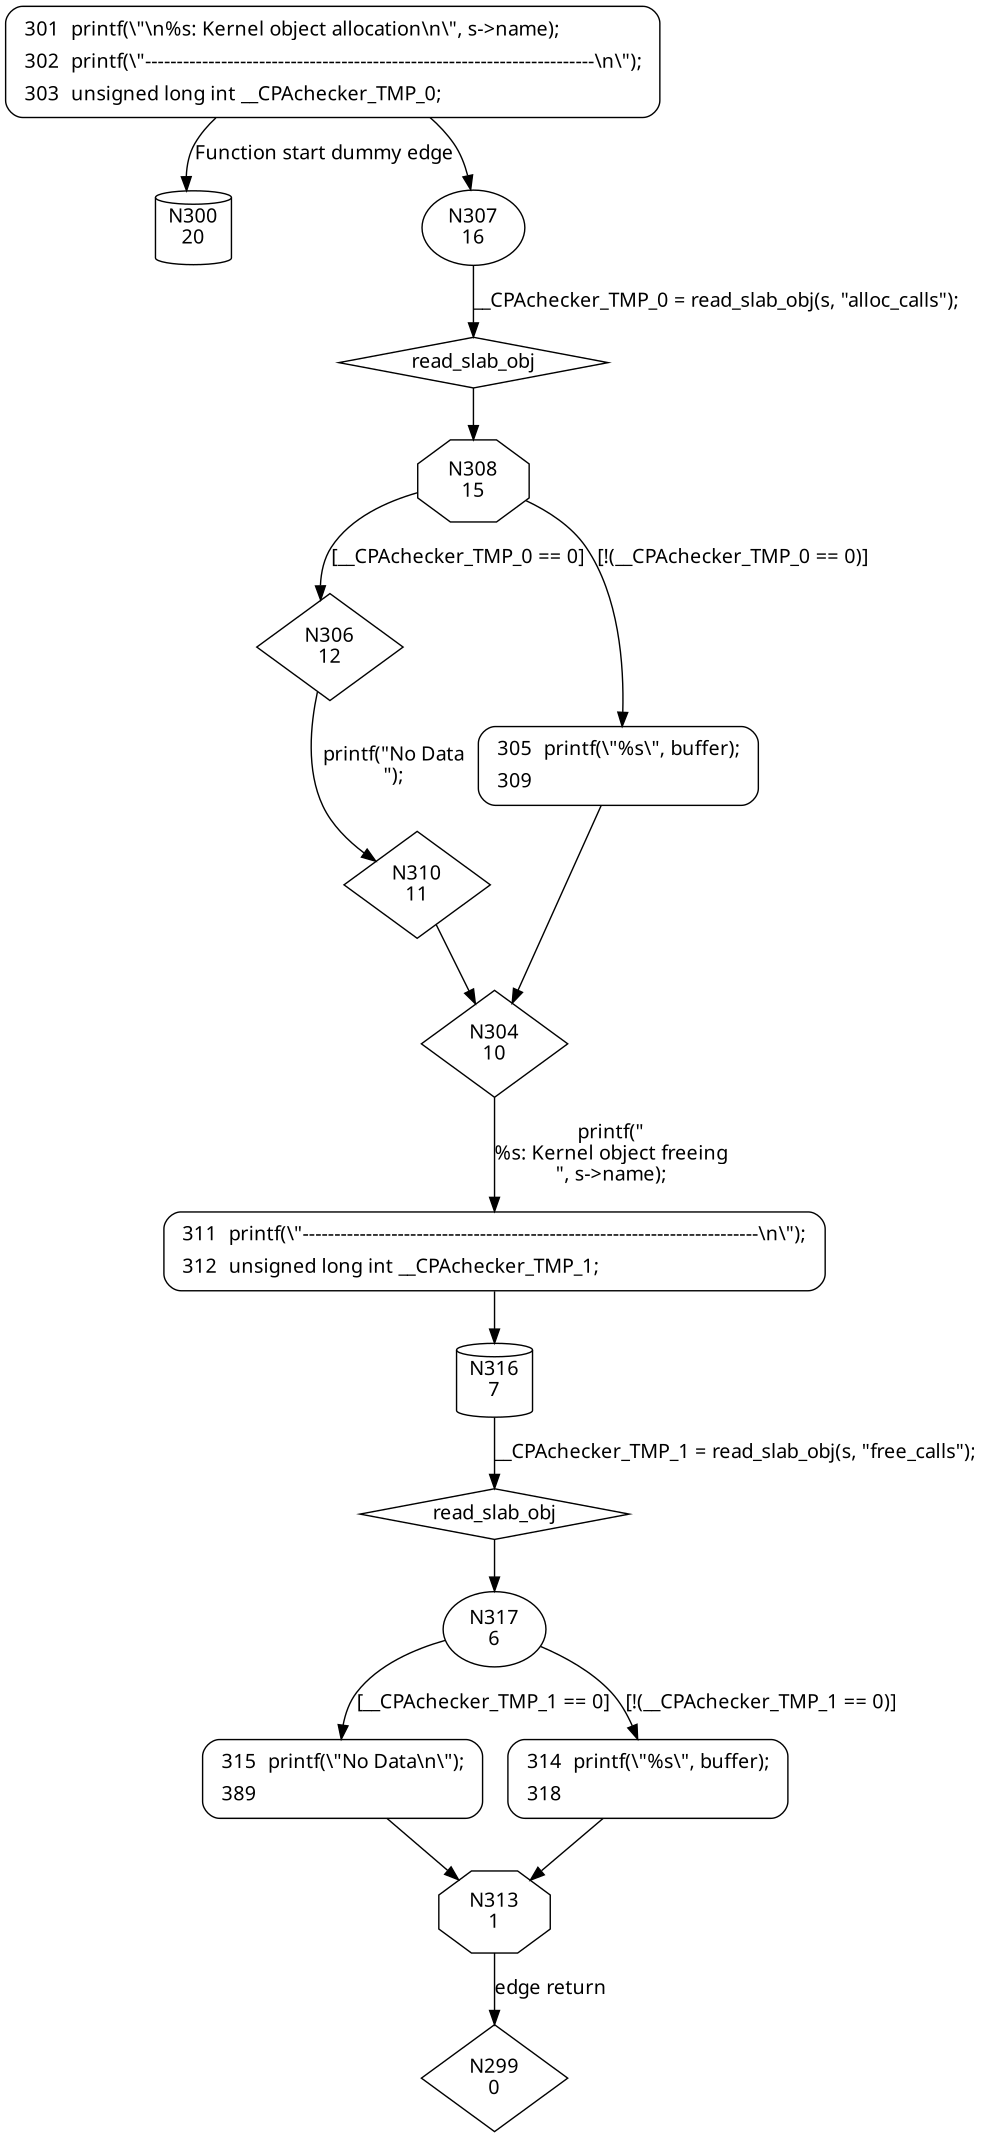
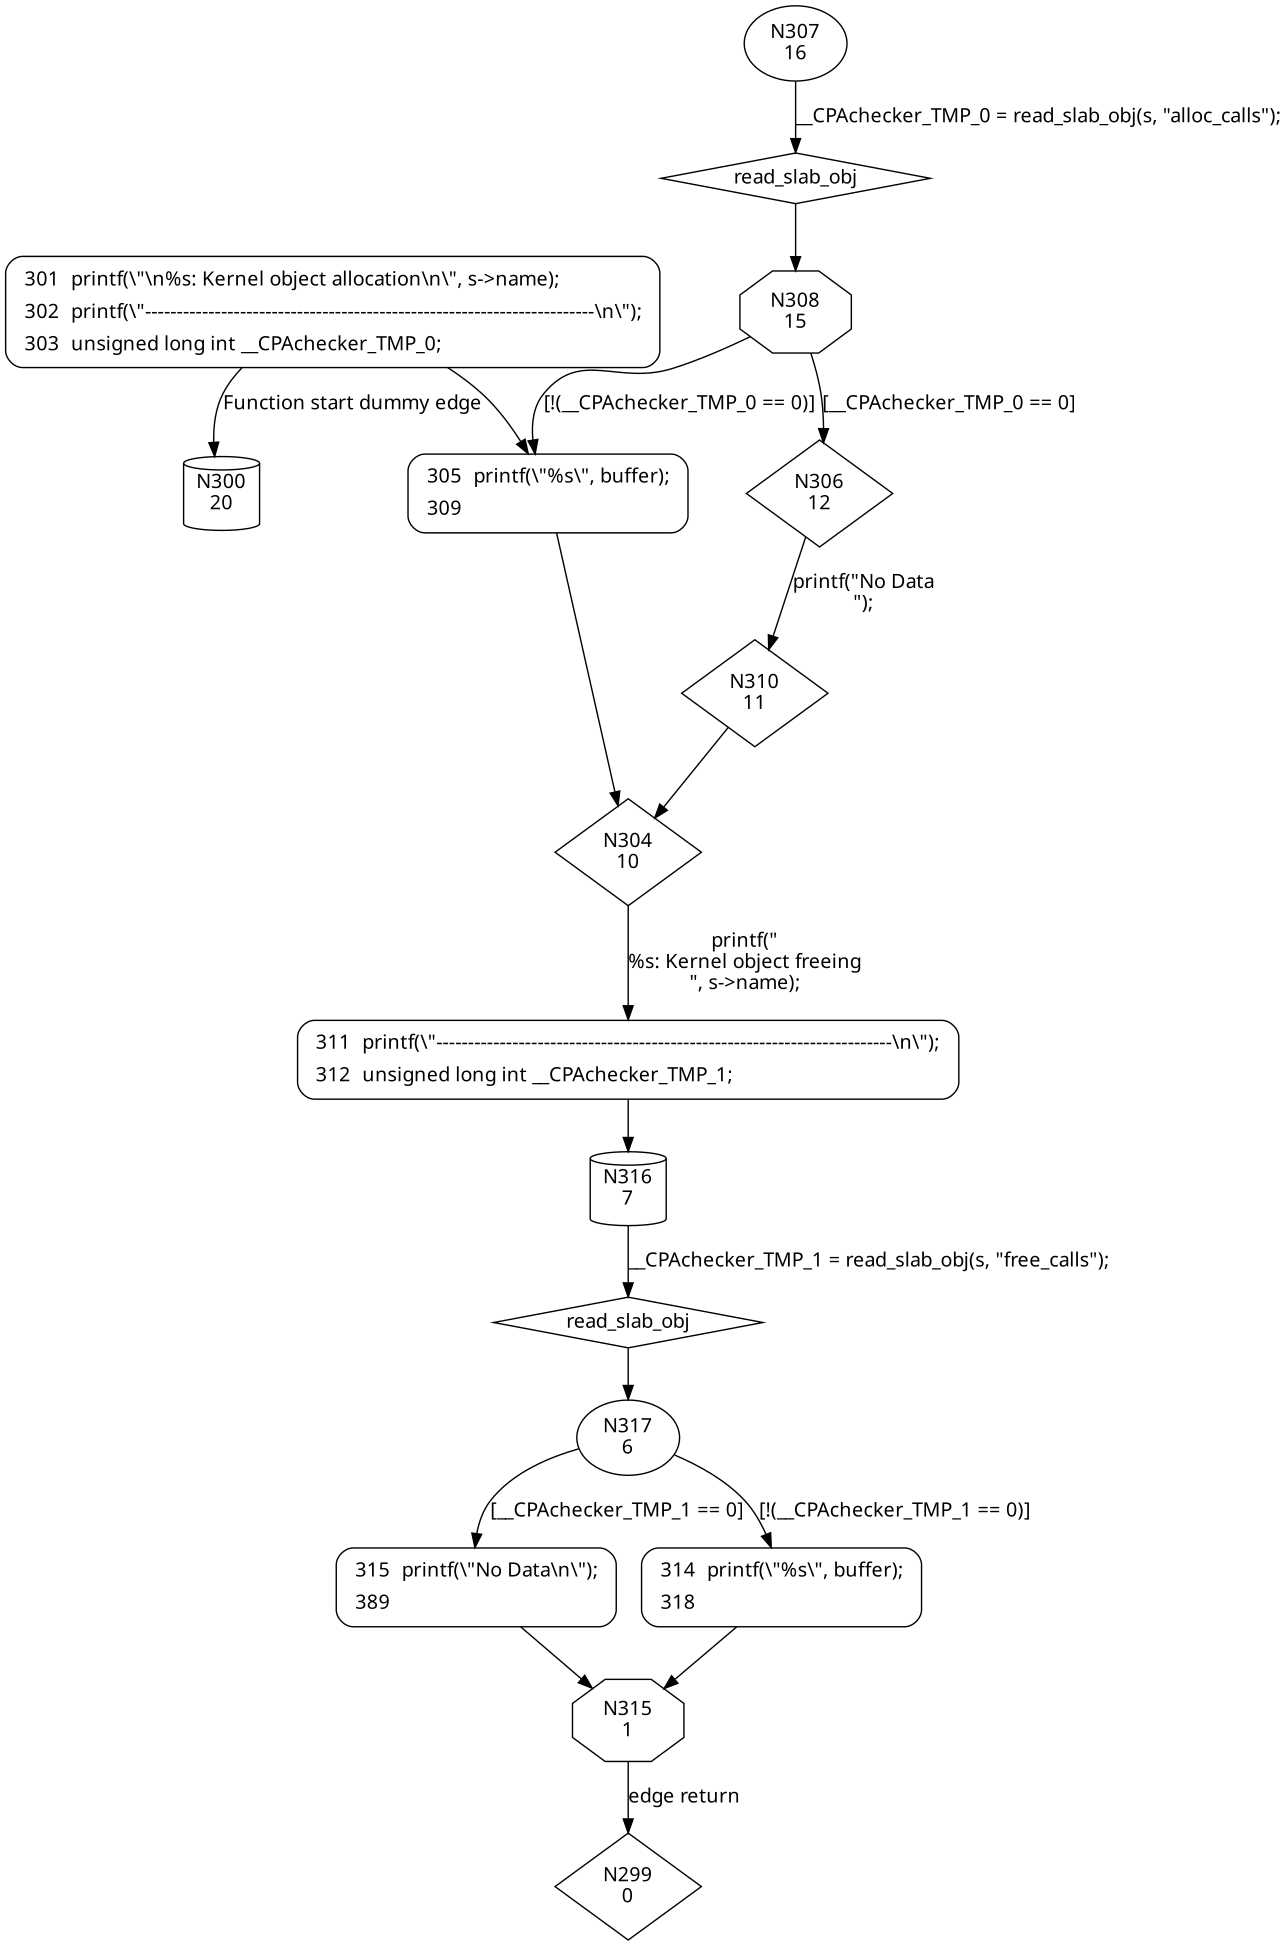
edge "301" -> "N307 16": now "301" -> "305"
node "N313 1": label "N313 1" -> "N315 1"
